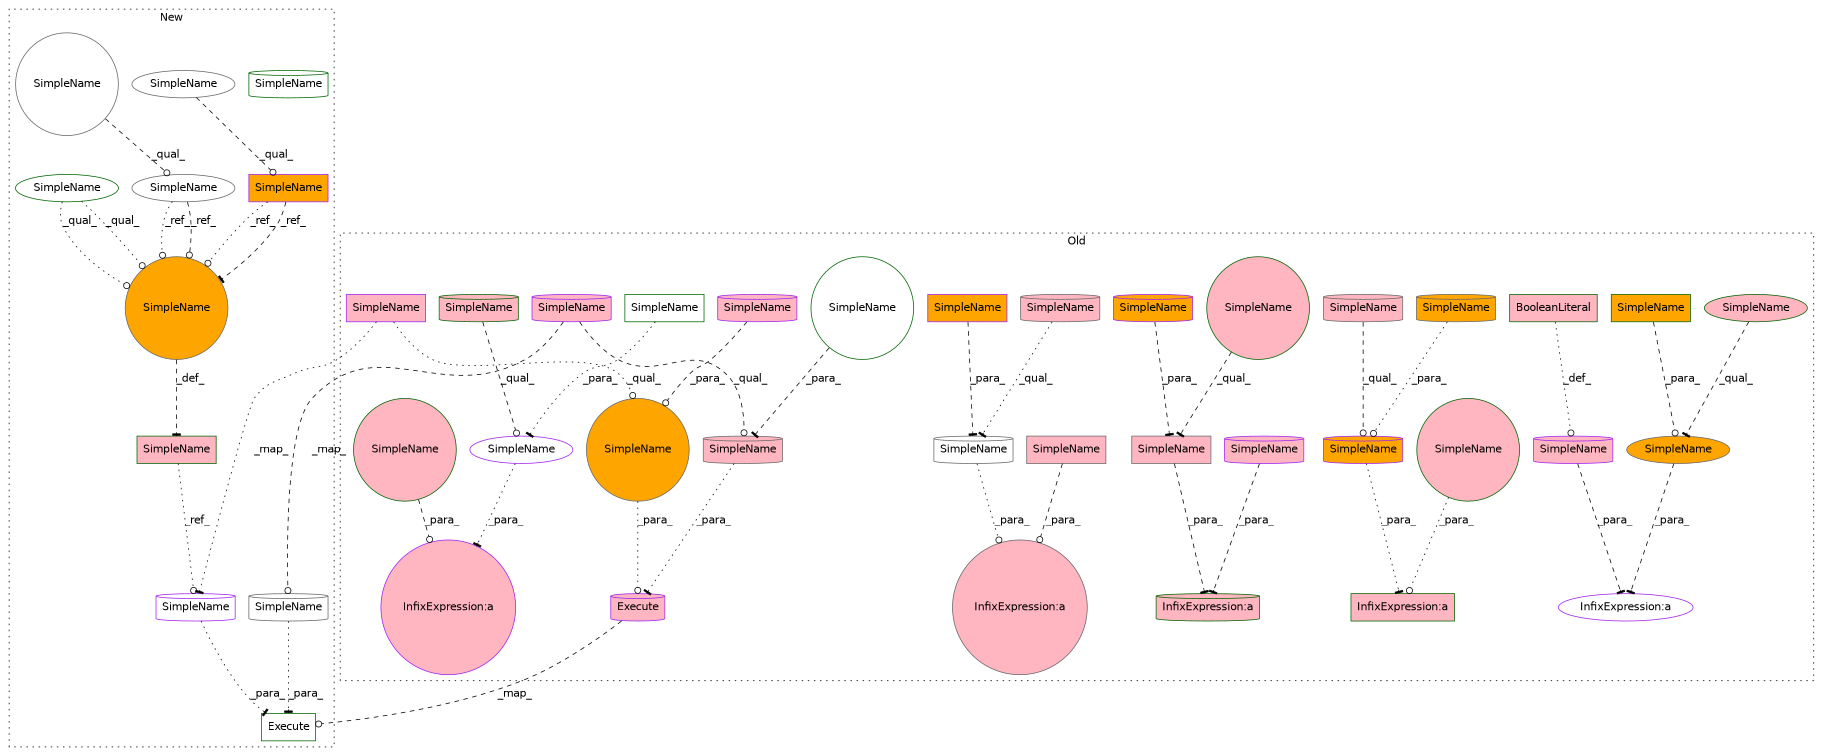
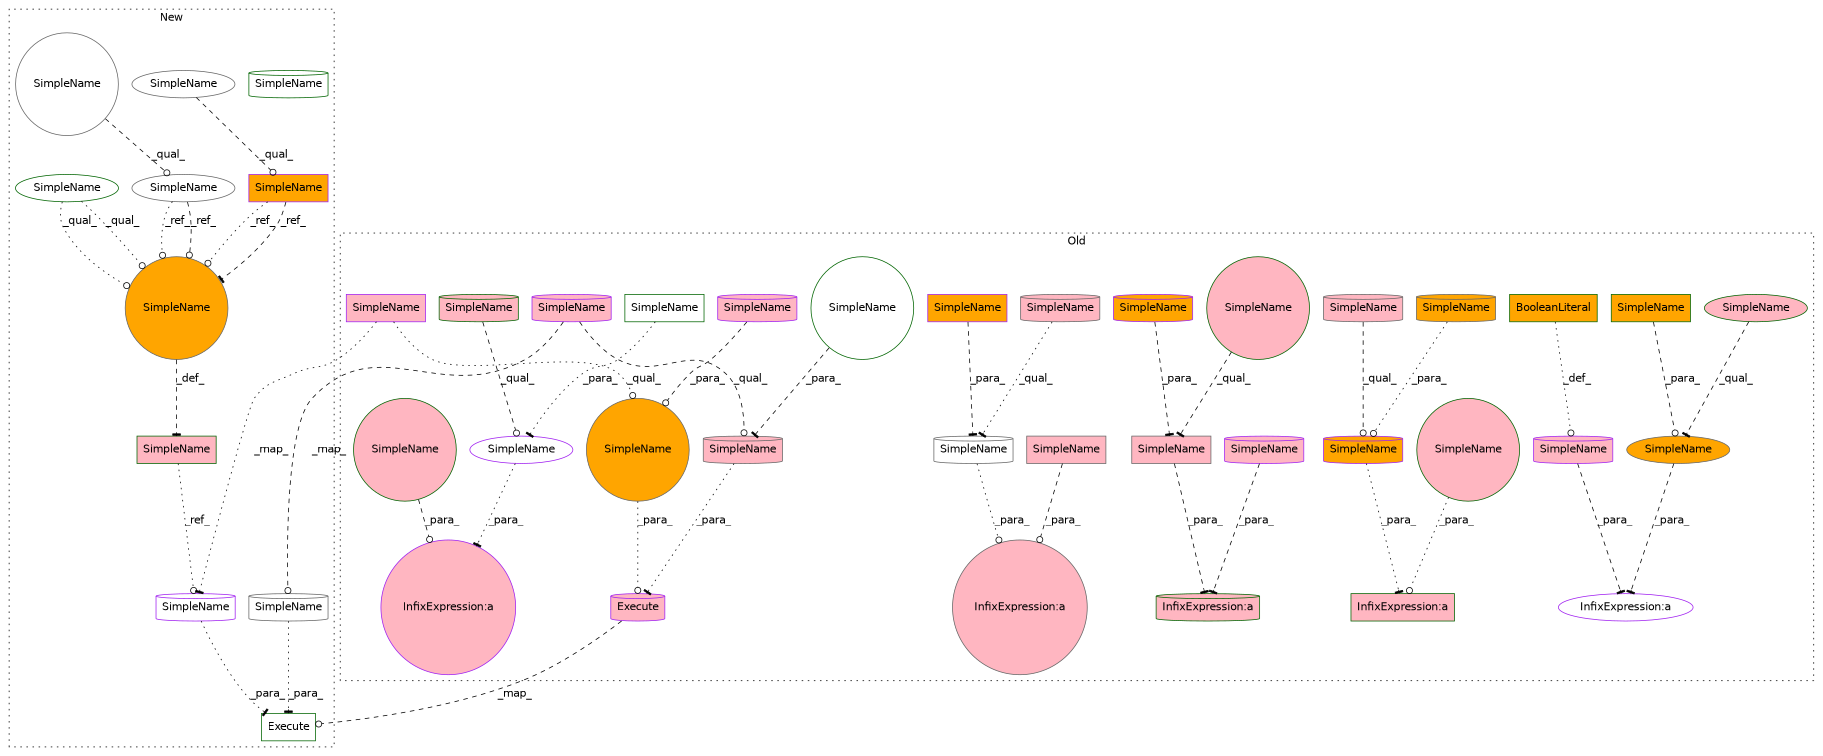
node "BooleanLiteral": fillcolor lightpink -> orange
